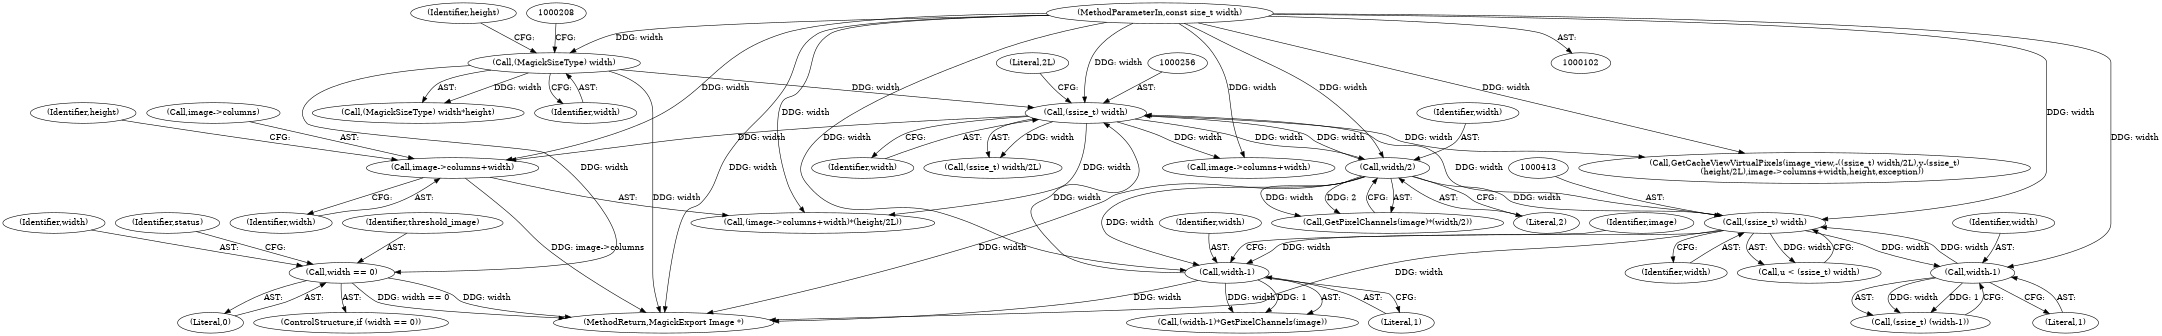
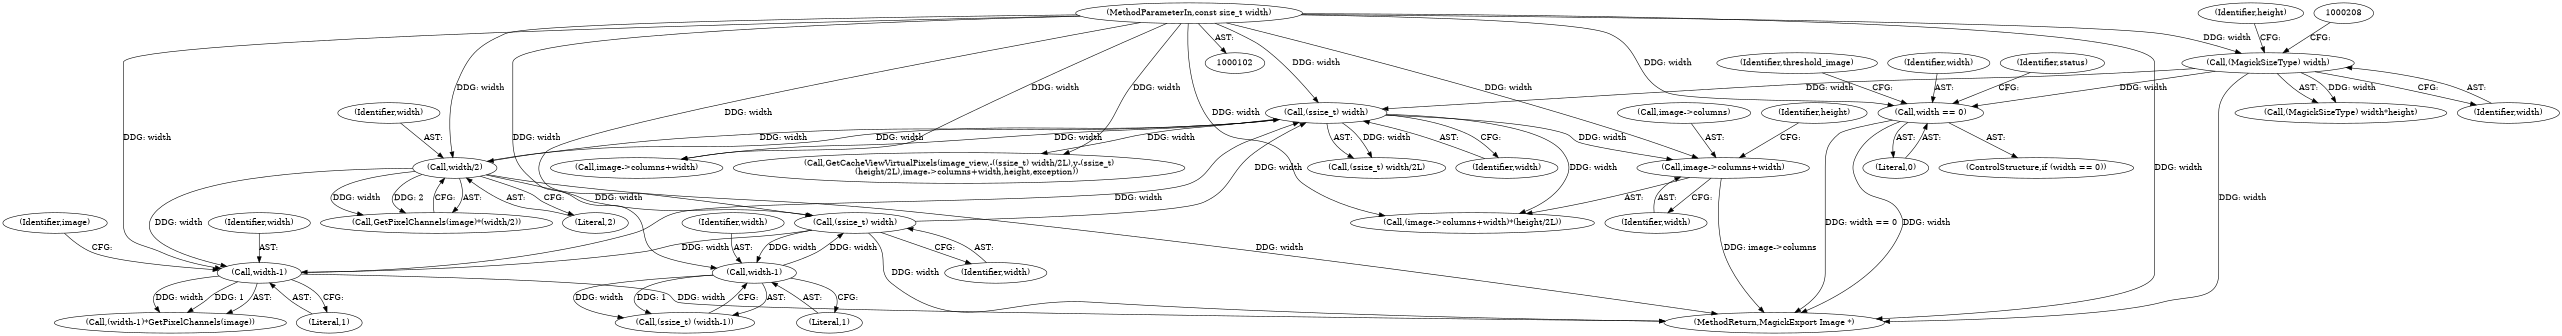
edge "(MethodParameterIn,const size_t width)" -> "(Call,width == 0)": added, label "DDG: width"
node "(Literal,2L)": removed
node "1000256": removed
node "1000413": removed
edge "(Identifier,threshold_image)" -> "(Call,width == 0)": label "AST: " -> "CFG: "
node "(Call,u < (ssize_t) width)": removed
